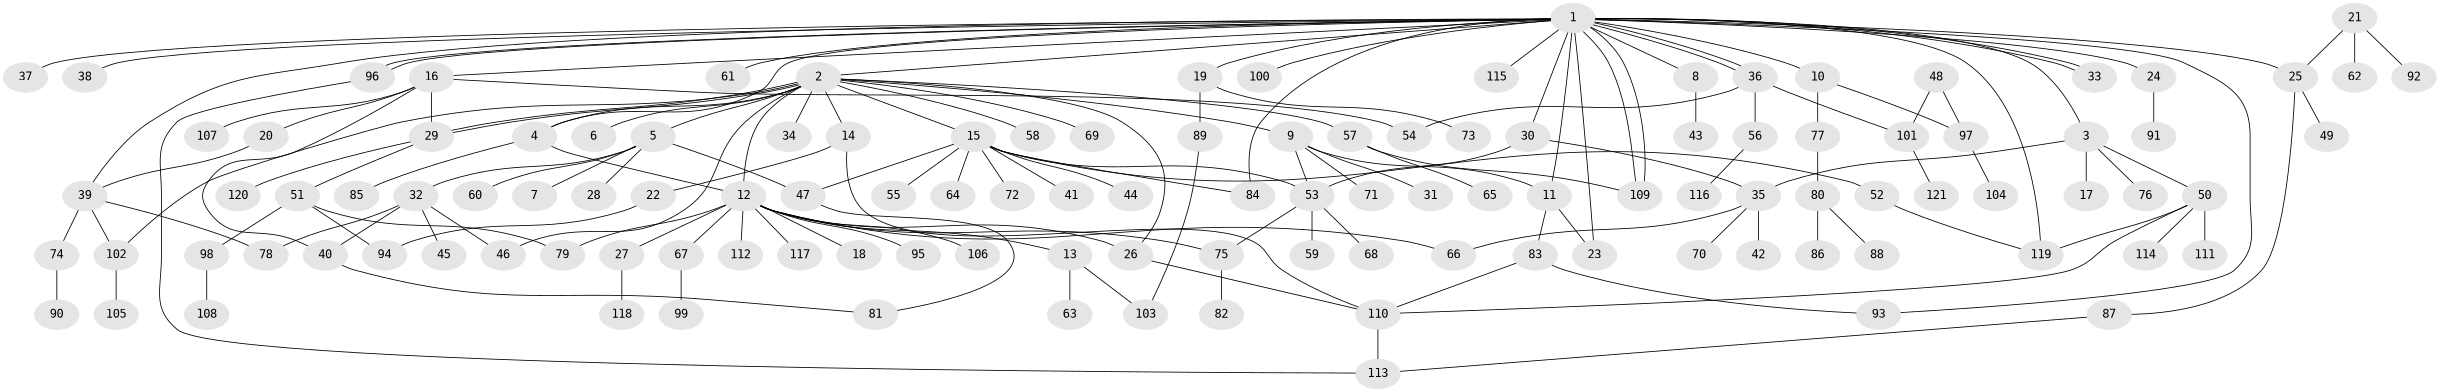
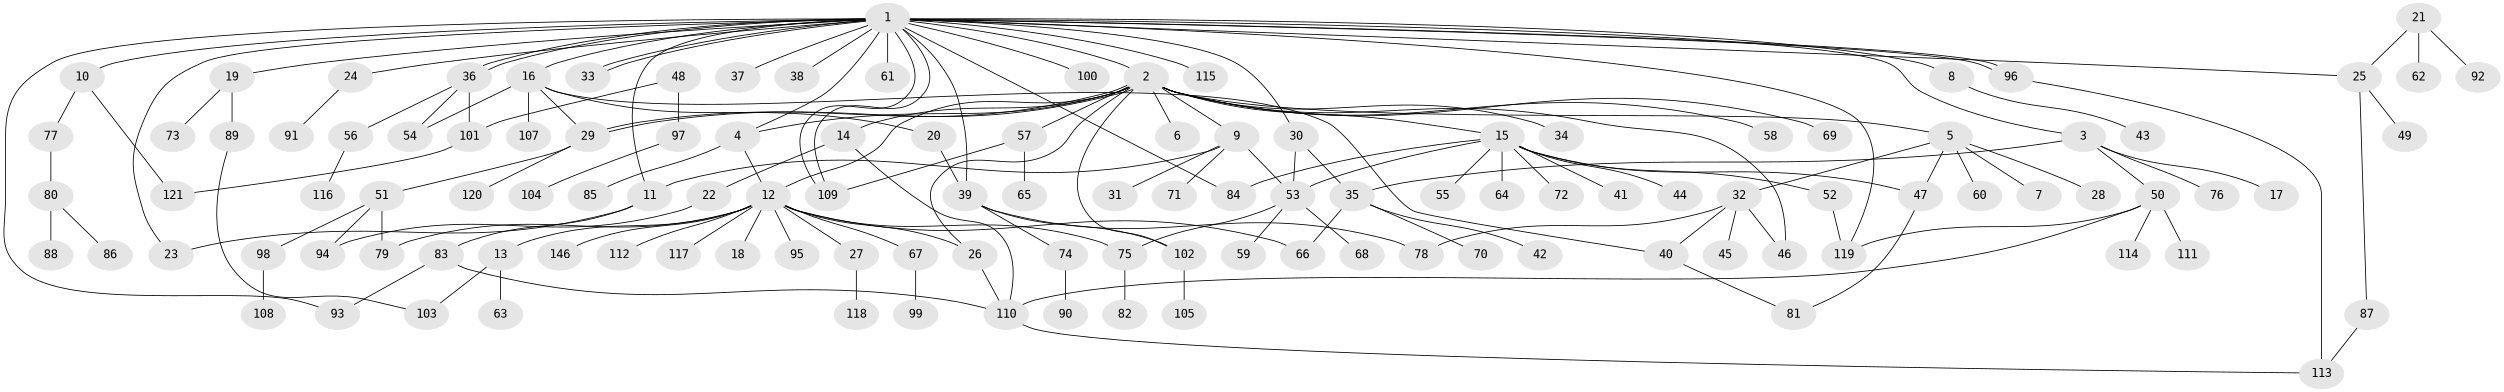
edge "10" -- "97": now "10" -- "121"
node "106": label "106" -> "146"
